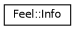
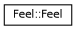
node "Feel::Info": label "Feel::Info" -> "Feel::Feel"
